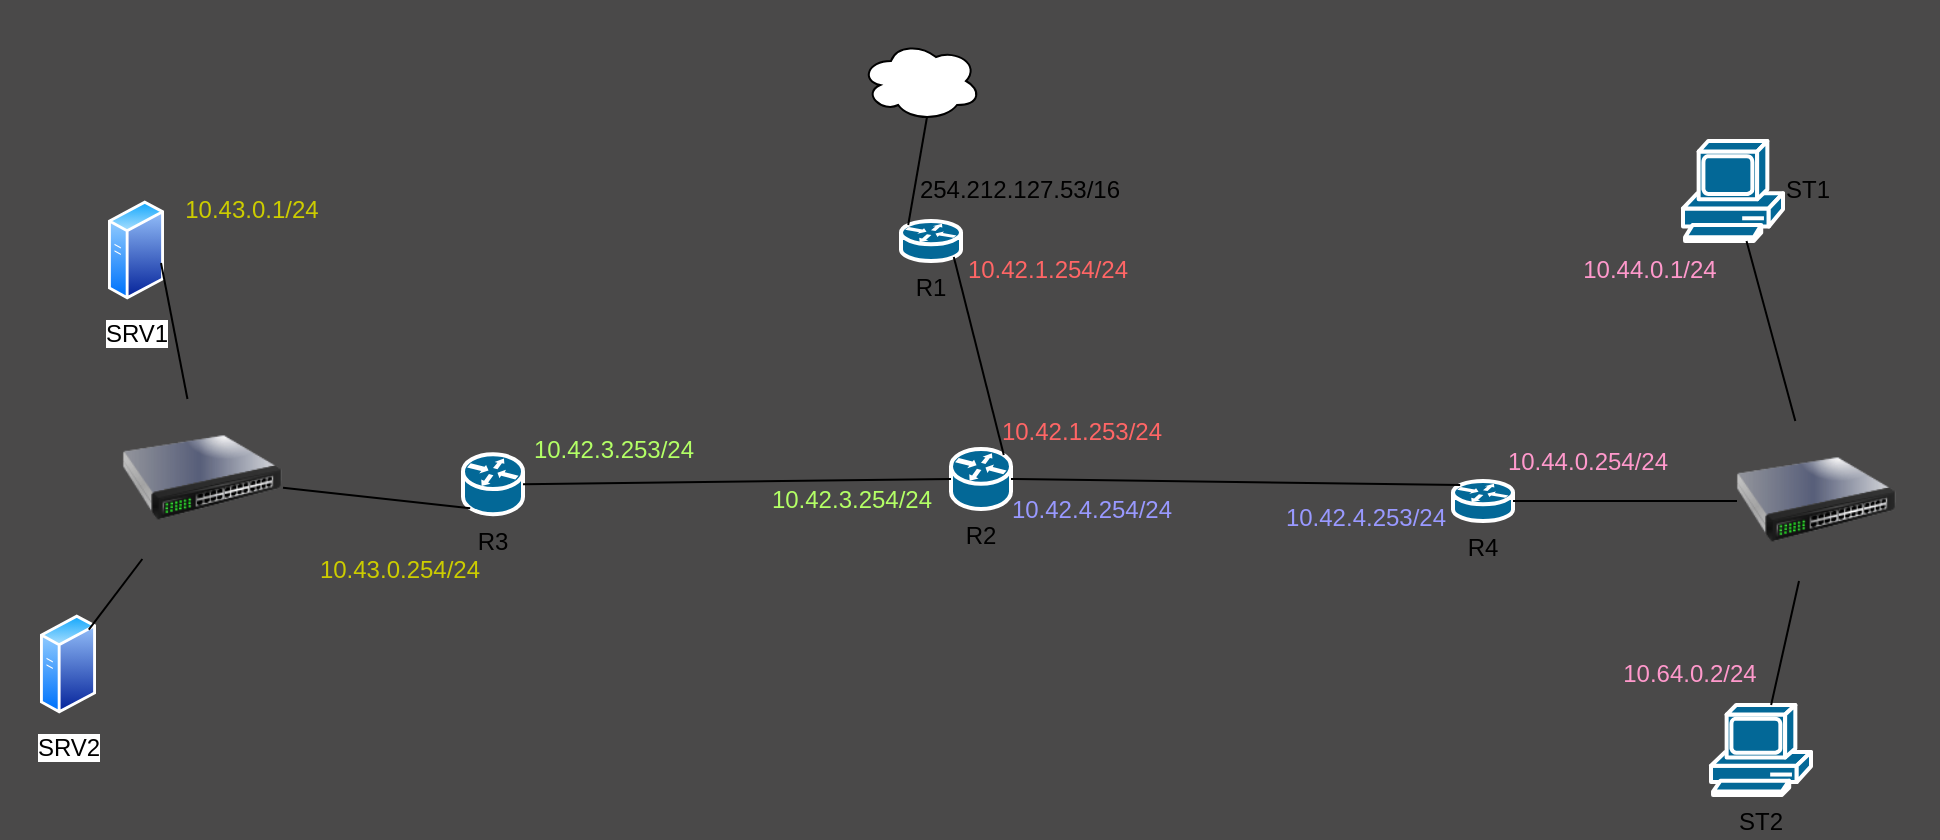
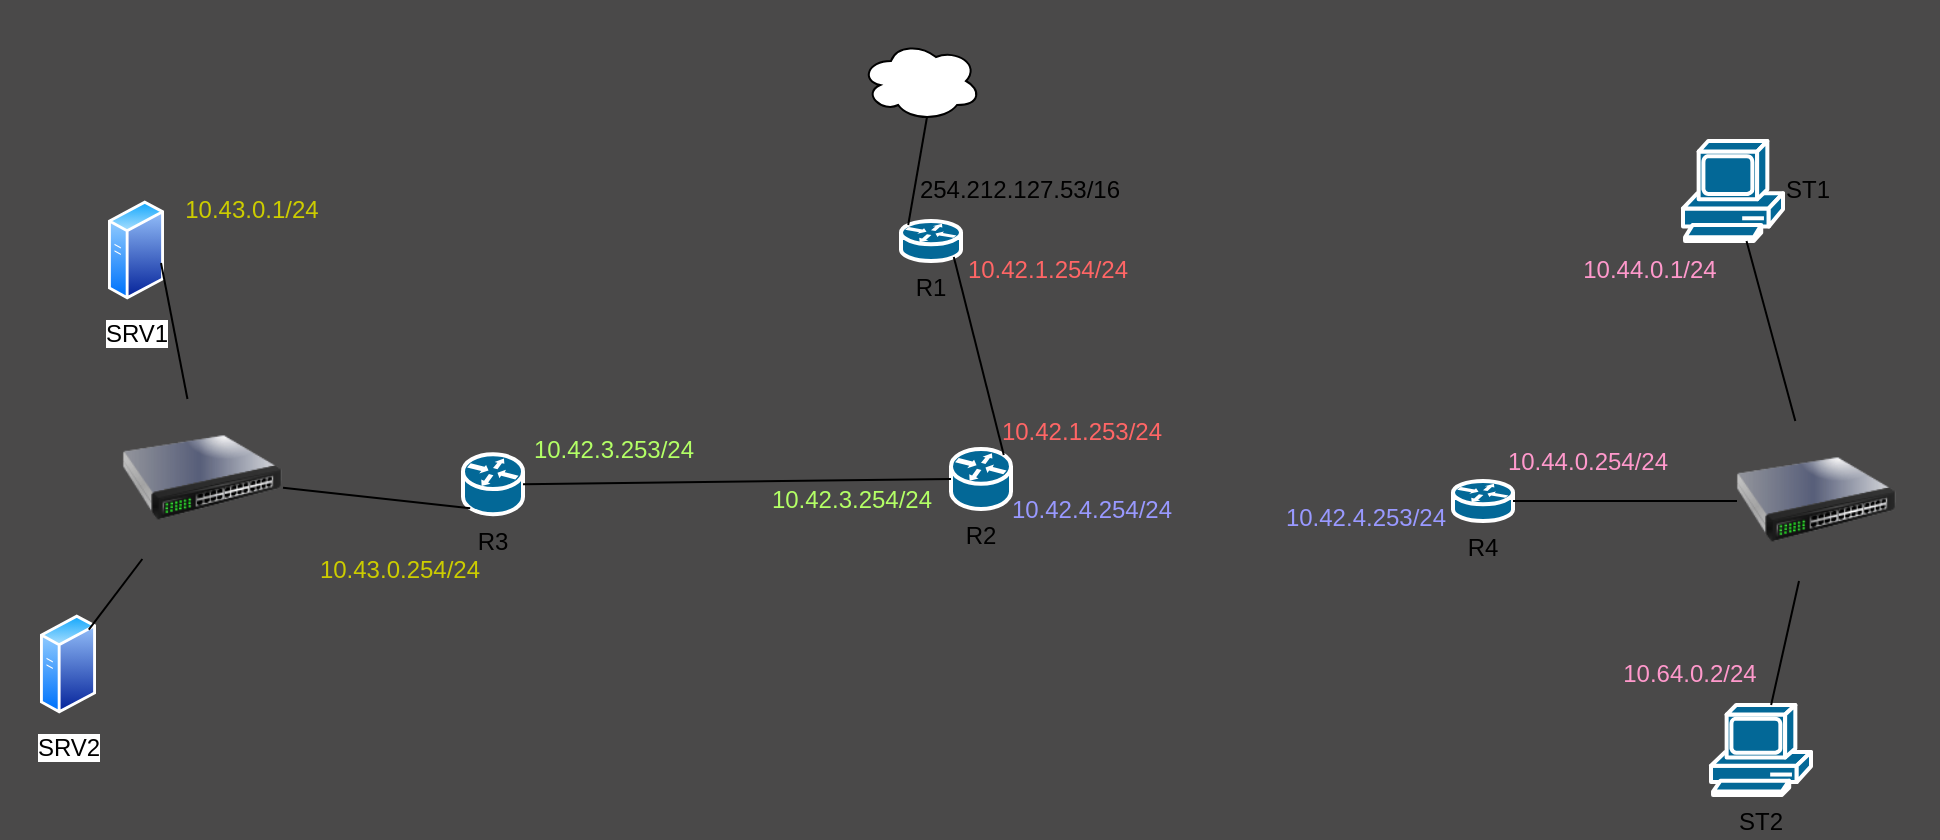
edge "R2" -- "R4": removed
